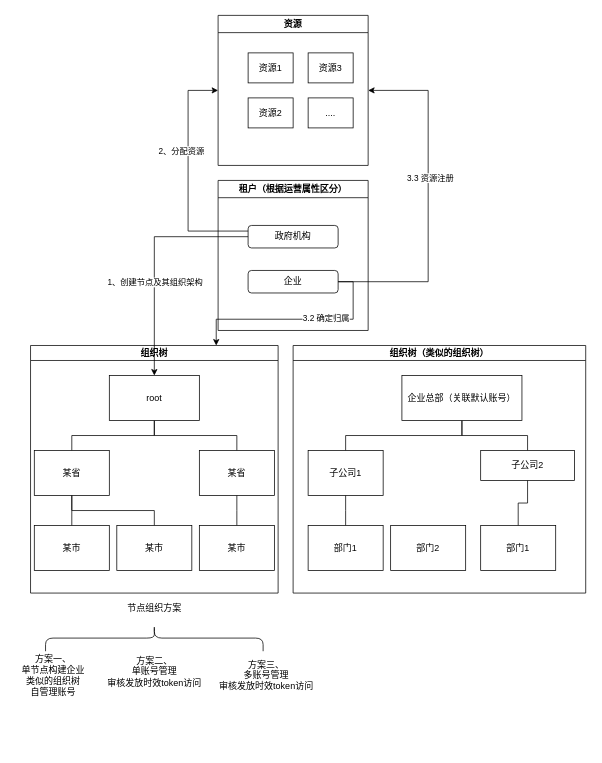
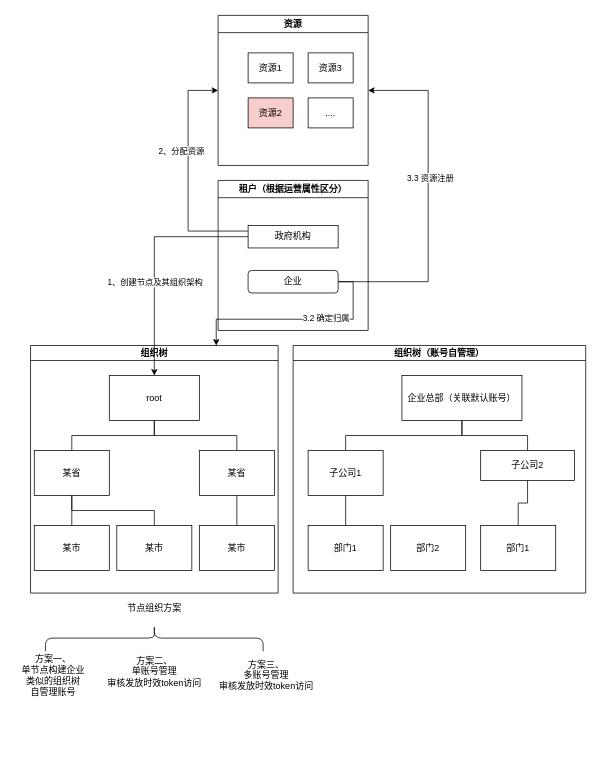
node "资源2": fillcolor #ffffff -> #f8cecc
node "政府机构": shape rounded rectangle -> rectangle
node "组织树（类似的组织树）": label "组织树（类似的组织树）" -> "组织树（账号自管理）"
